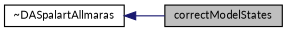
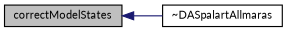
edge "correctModelStates" -> "~DASpalartAllmaras": reversed
